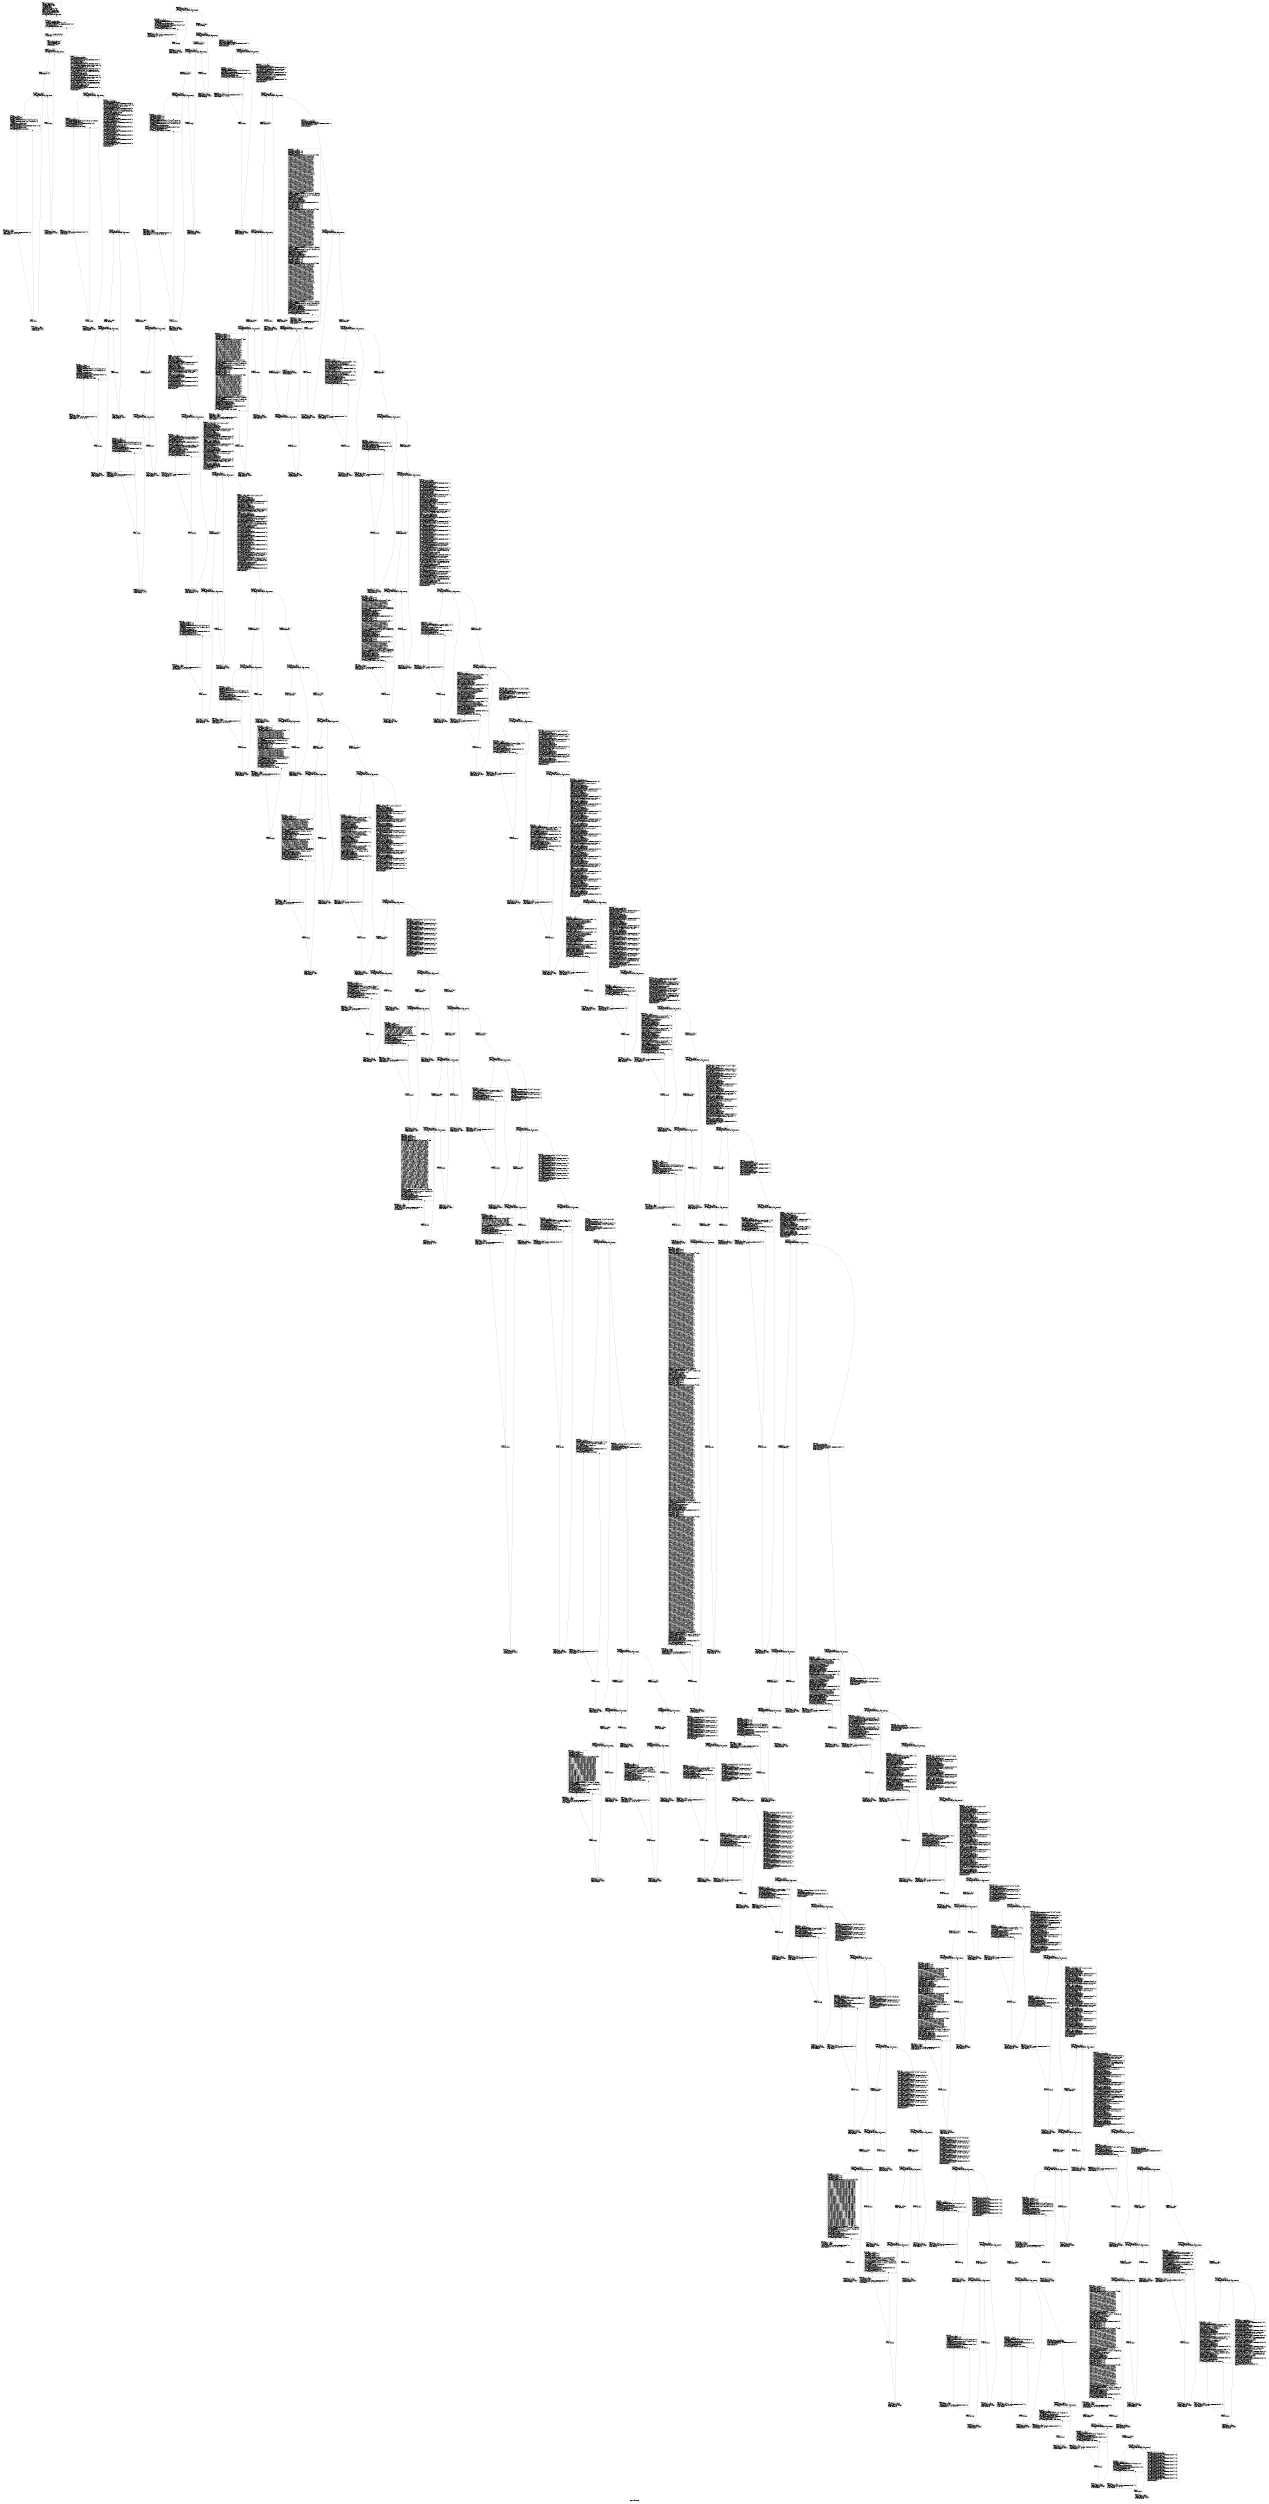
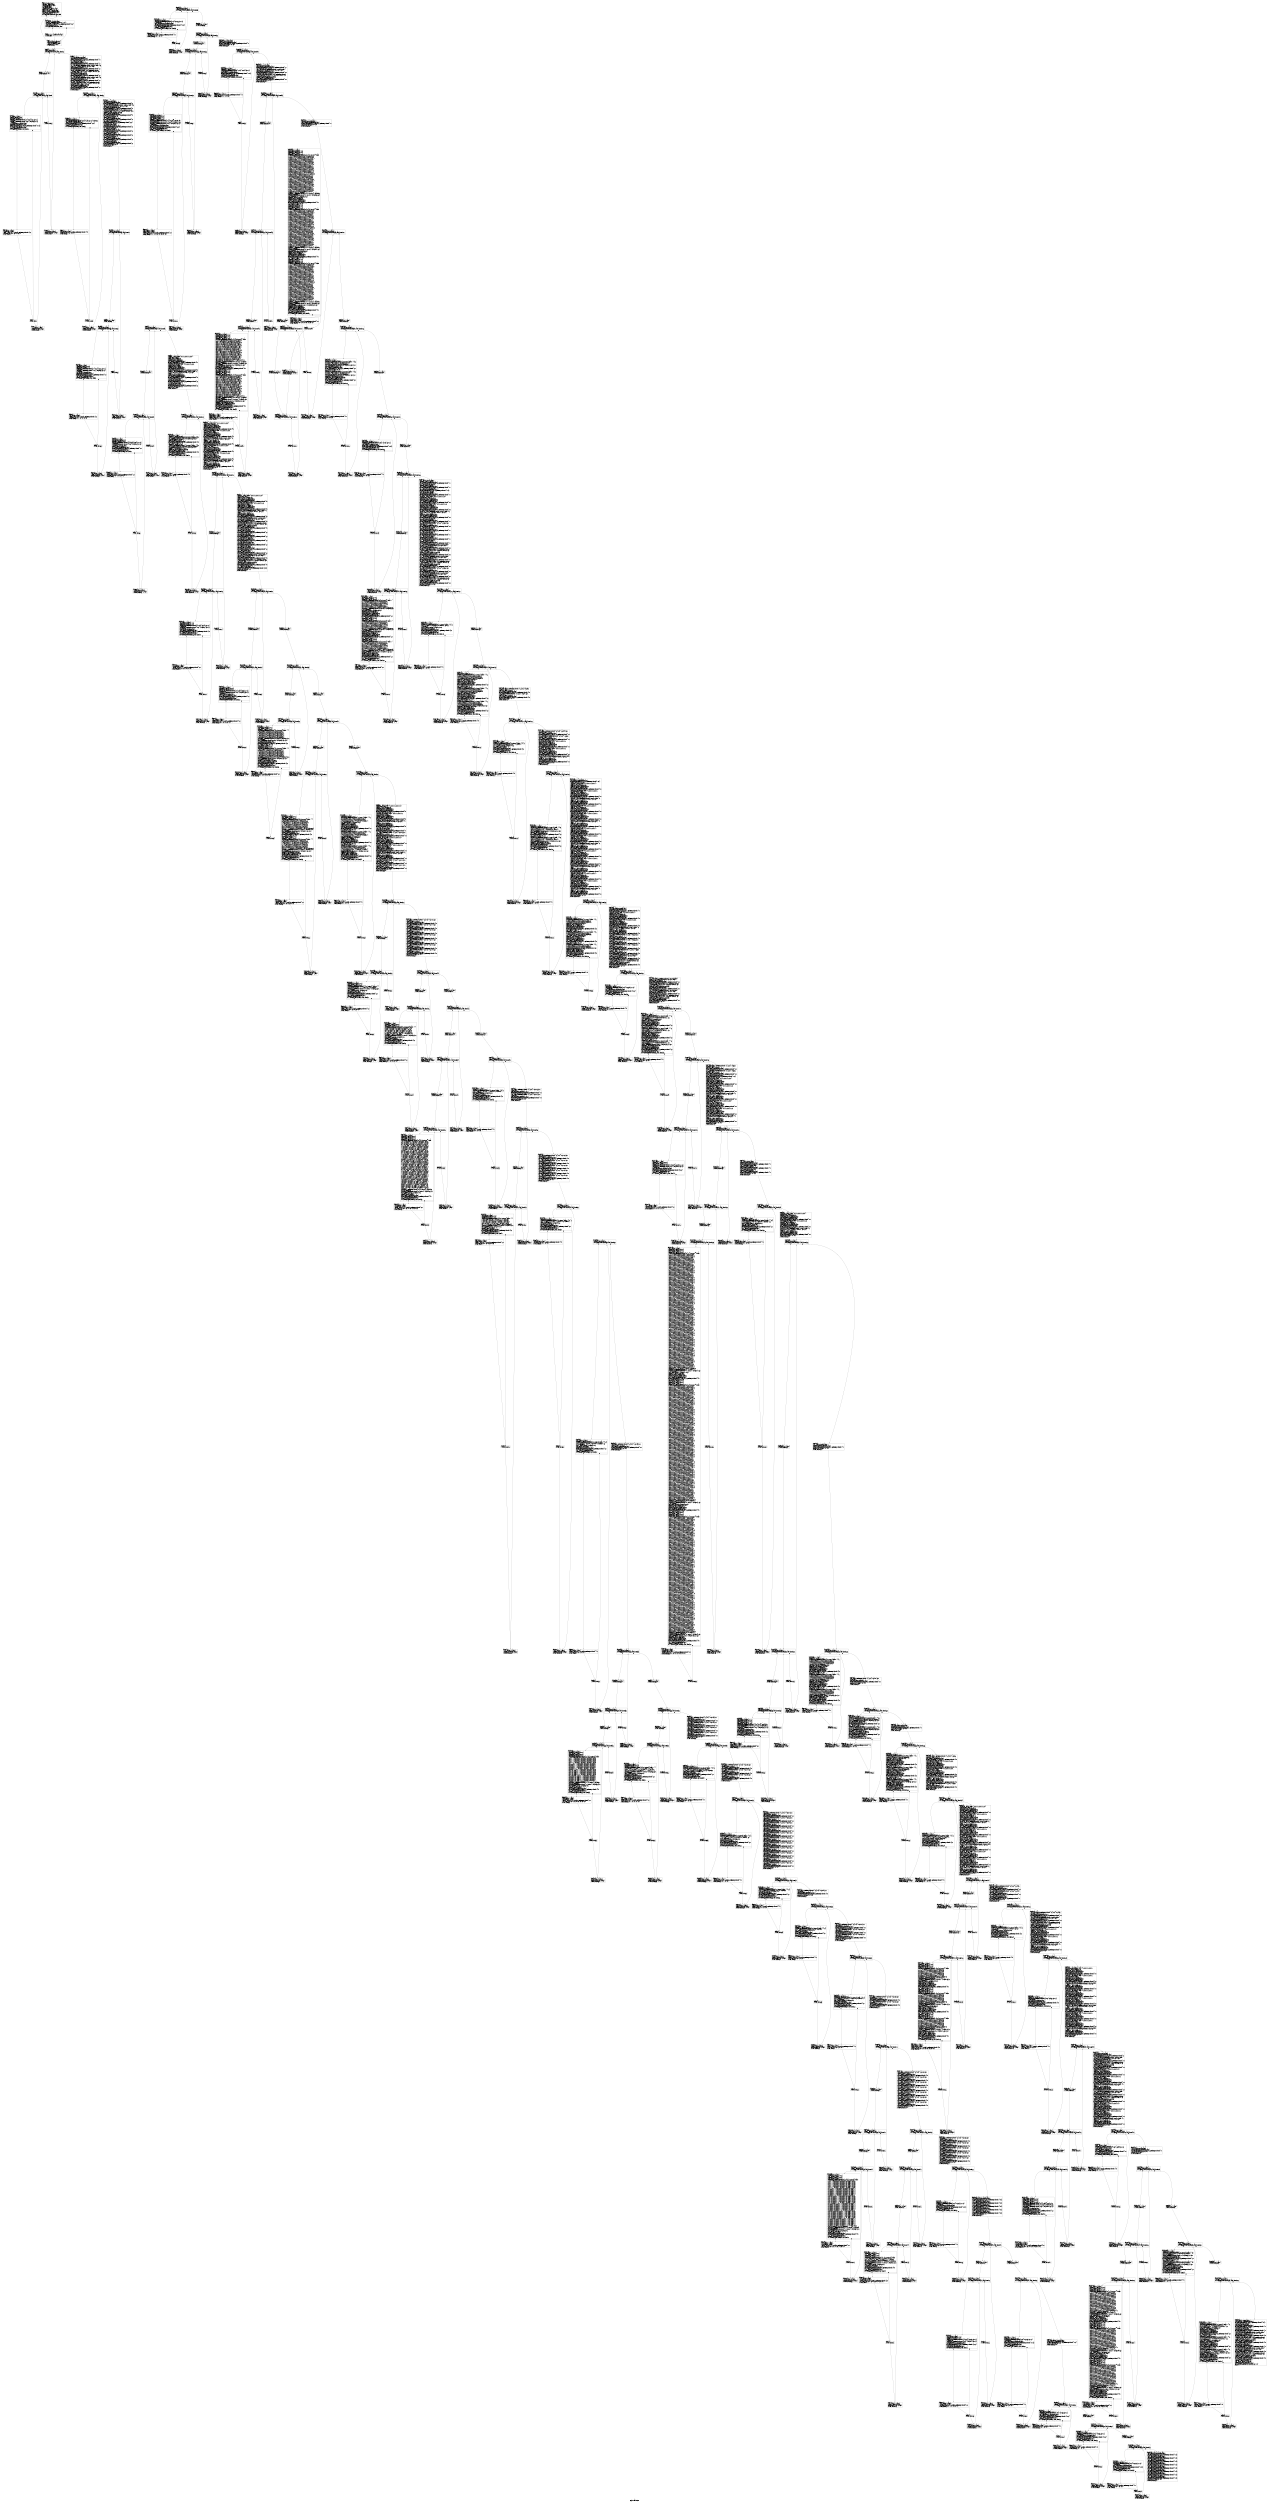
node "for.end70:": removed
node "for.end503:": removed
node "for.end1508:": removed
node "for.inc1503:": removed
